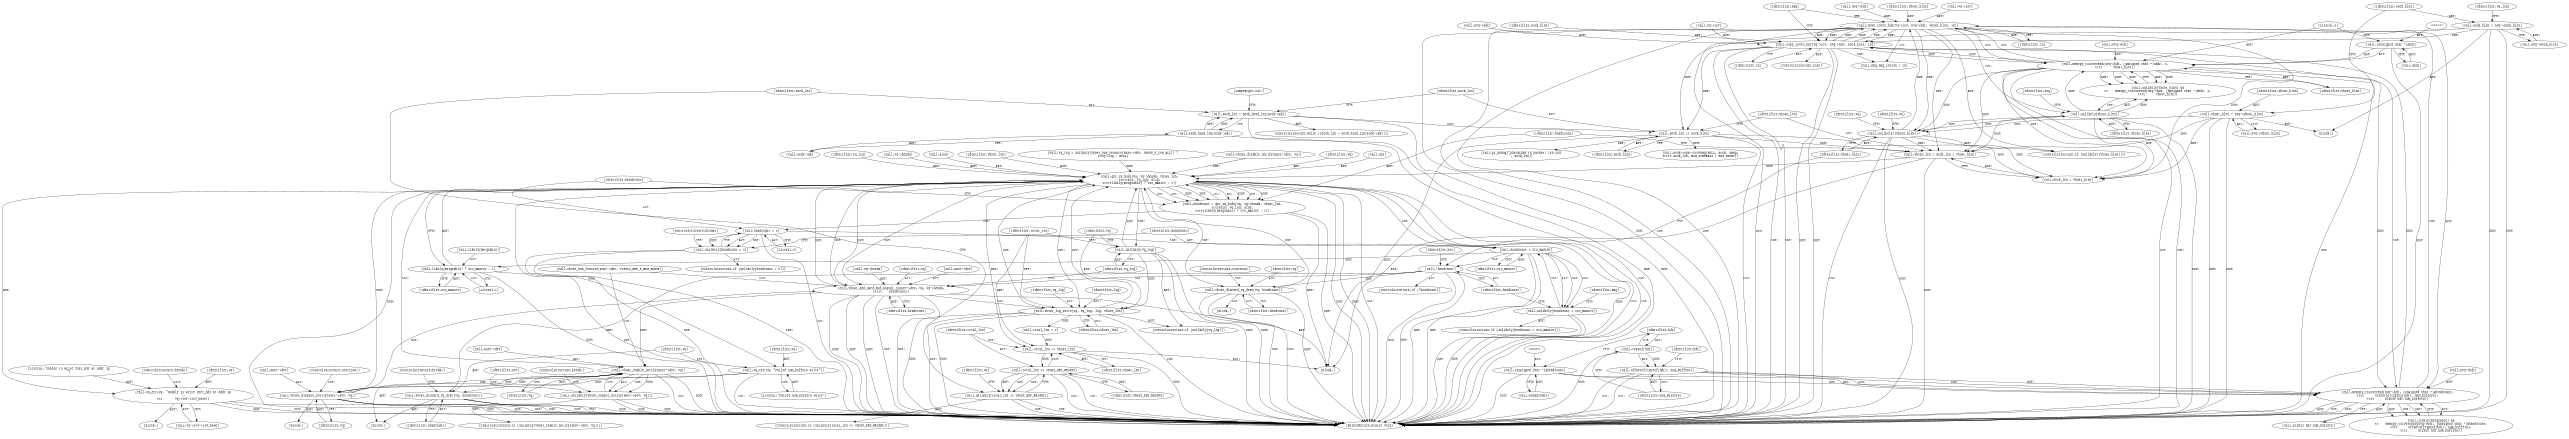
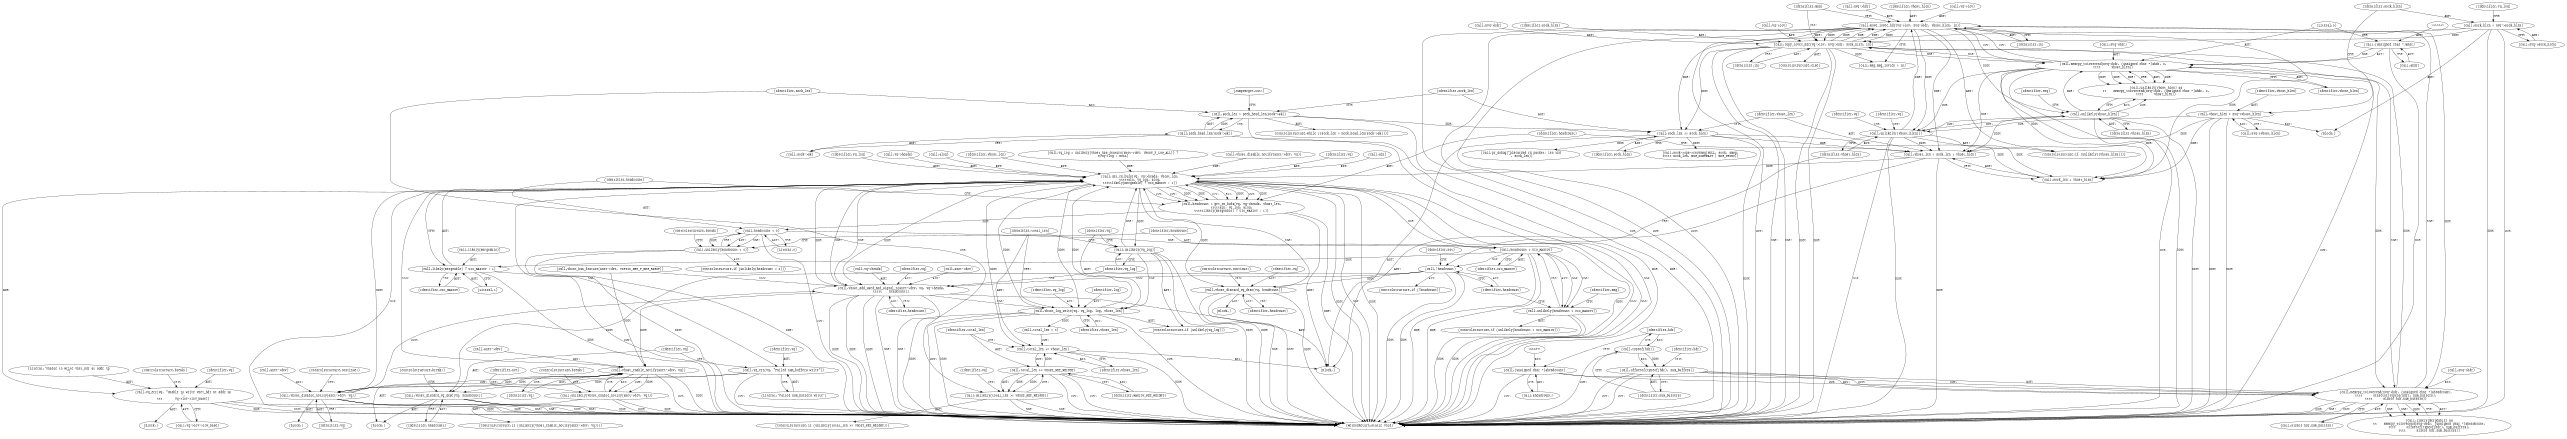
node "(Identifier,VHOST_NET_WEIGHT)": label "(Identifier,VHOST_NET_WEIGHT)" -> "(Identifier,MAXIOV_NET_WEIGHT)"
